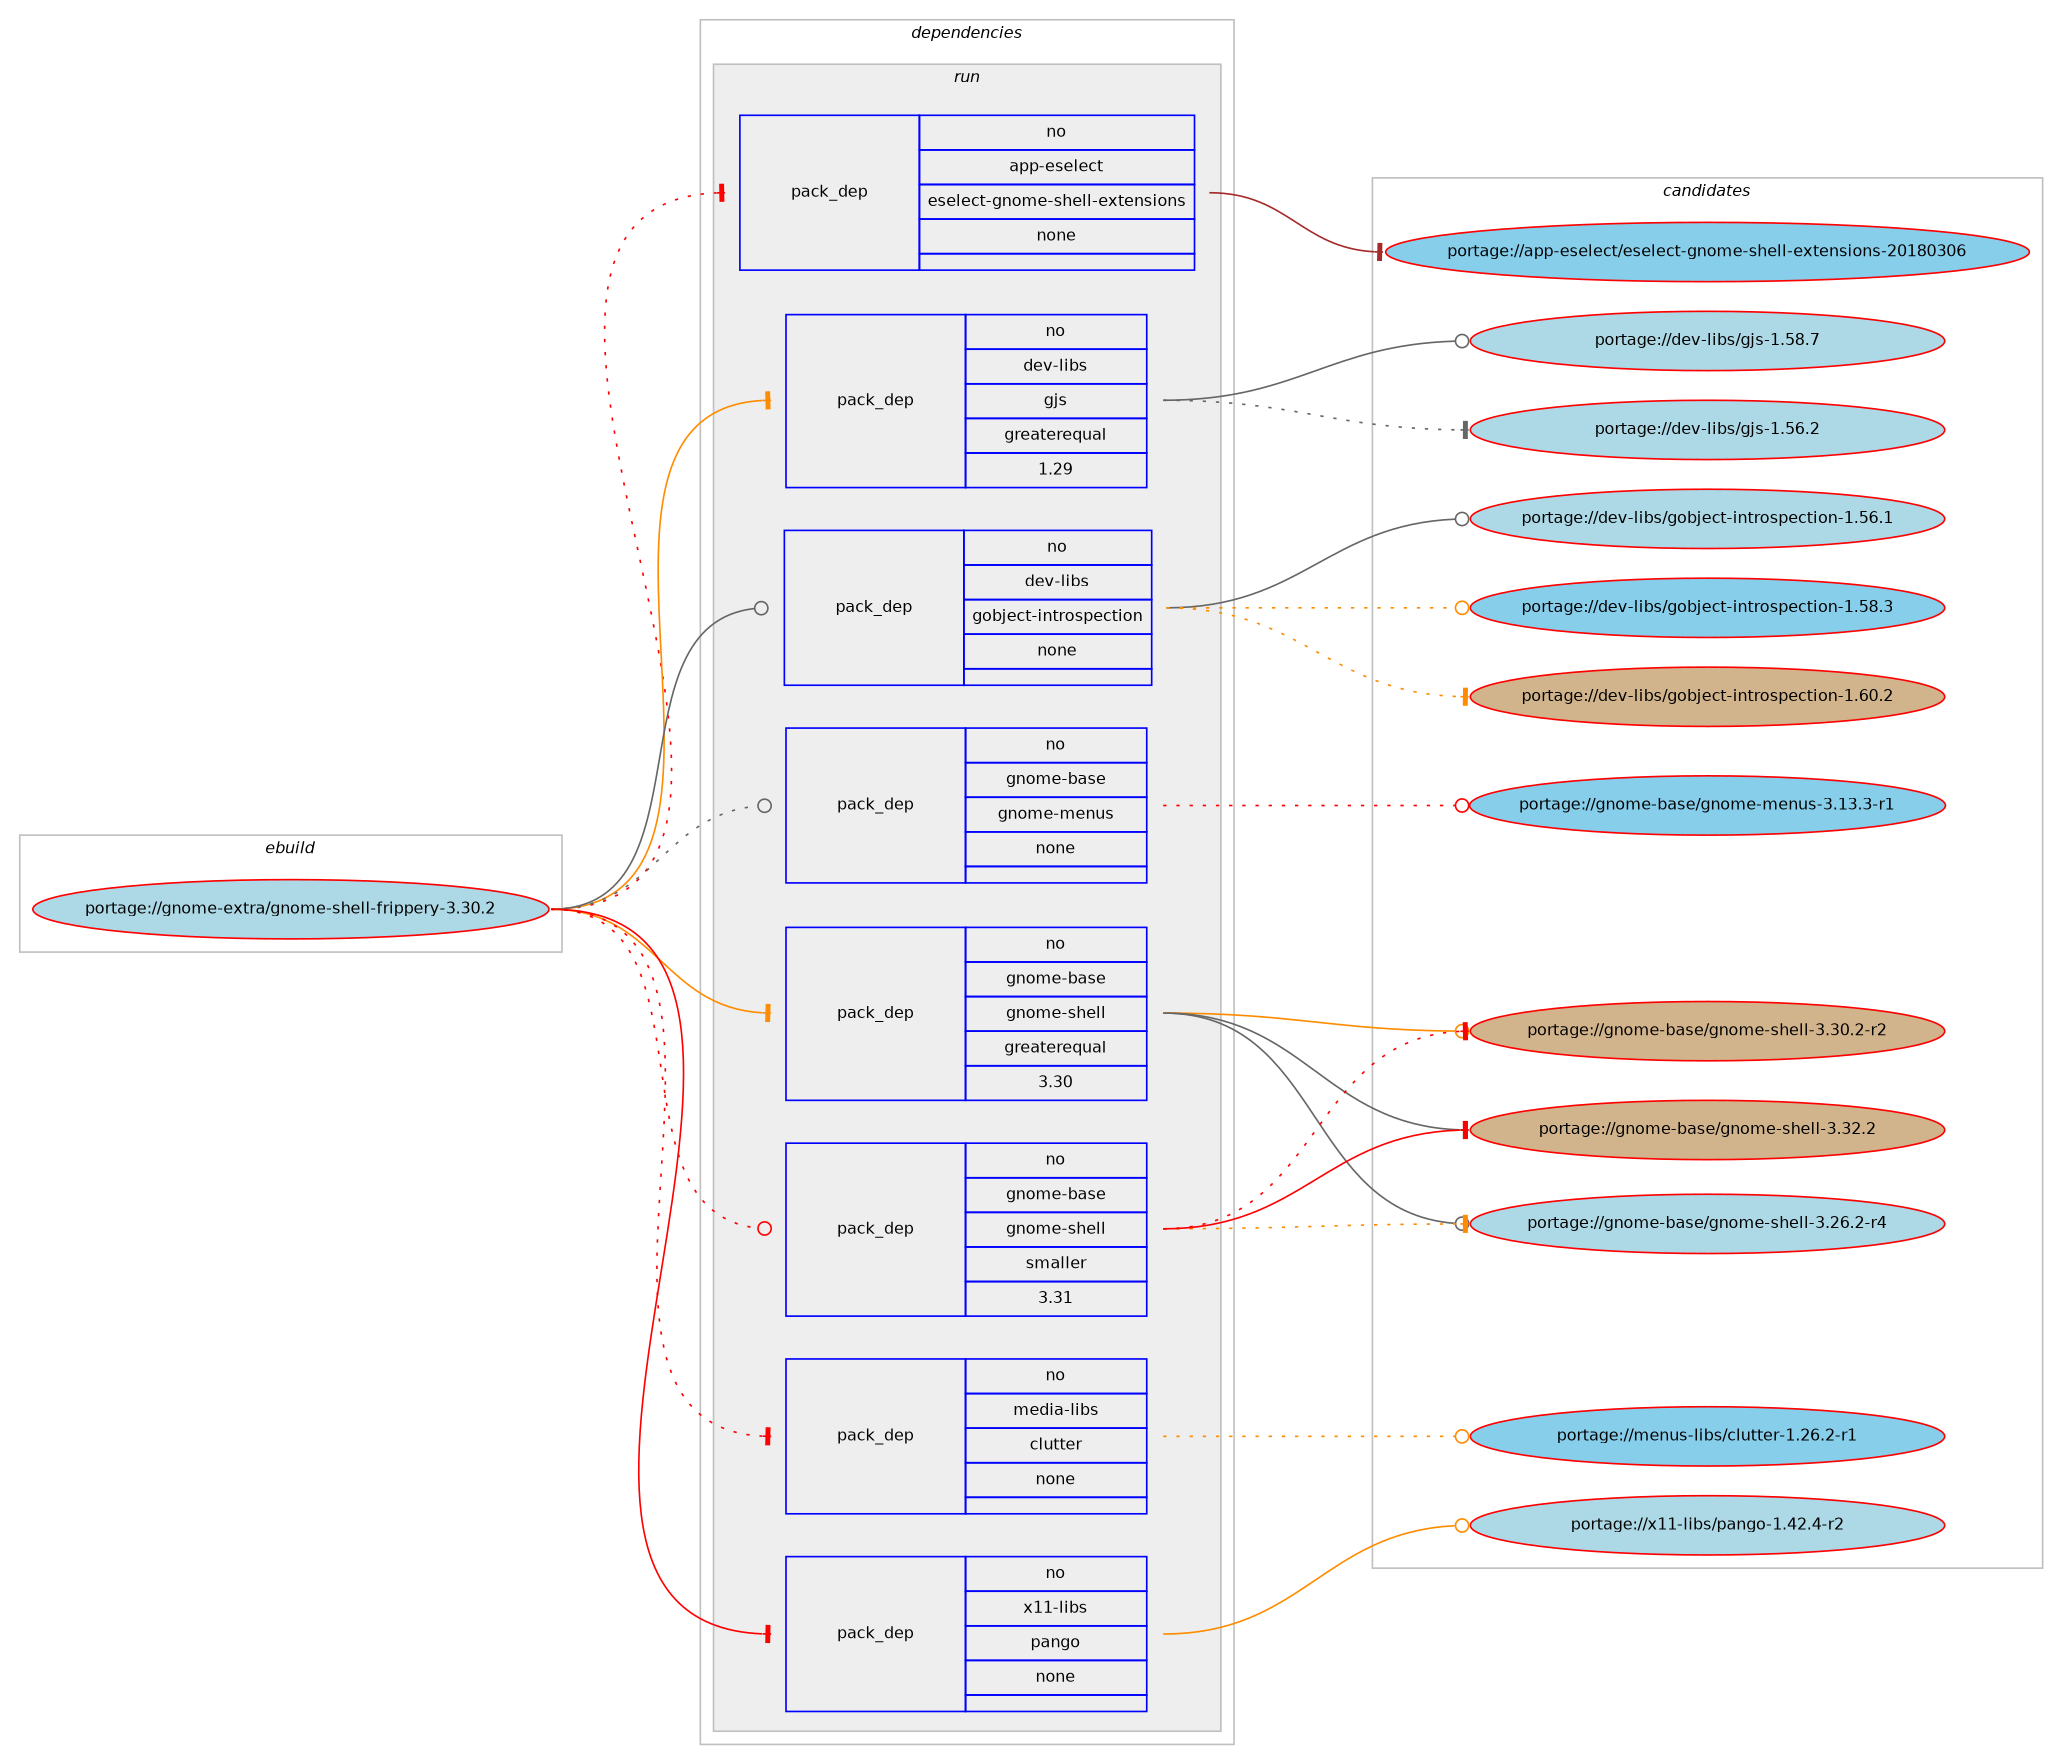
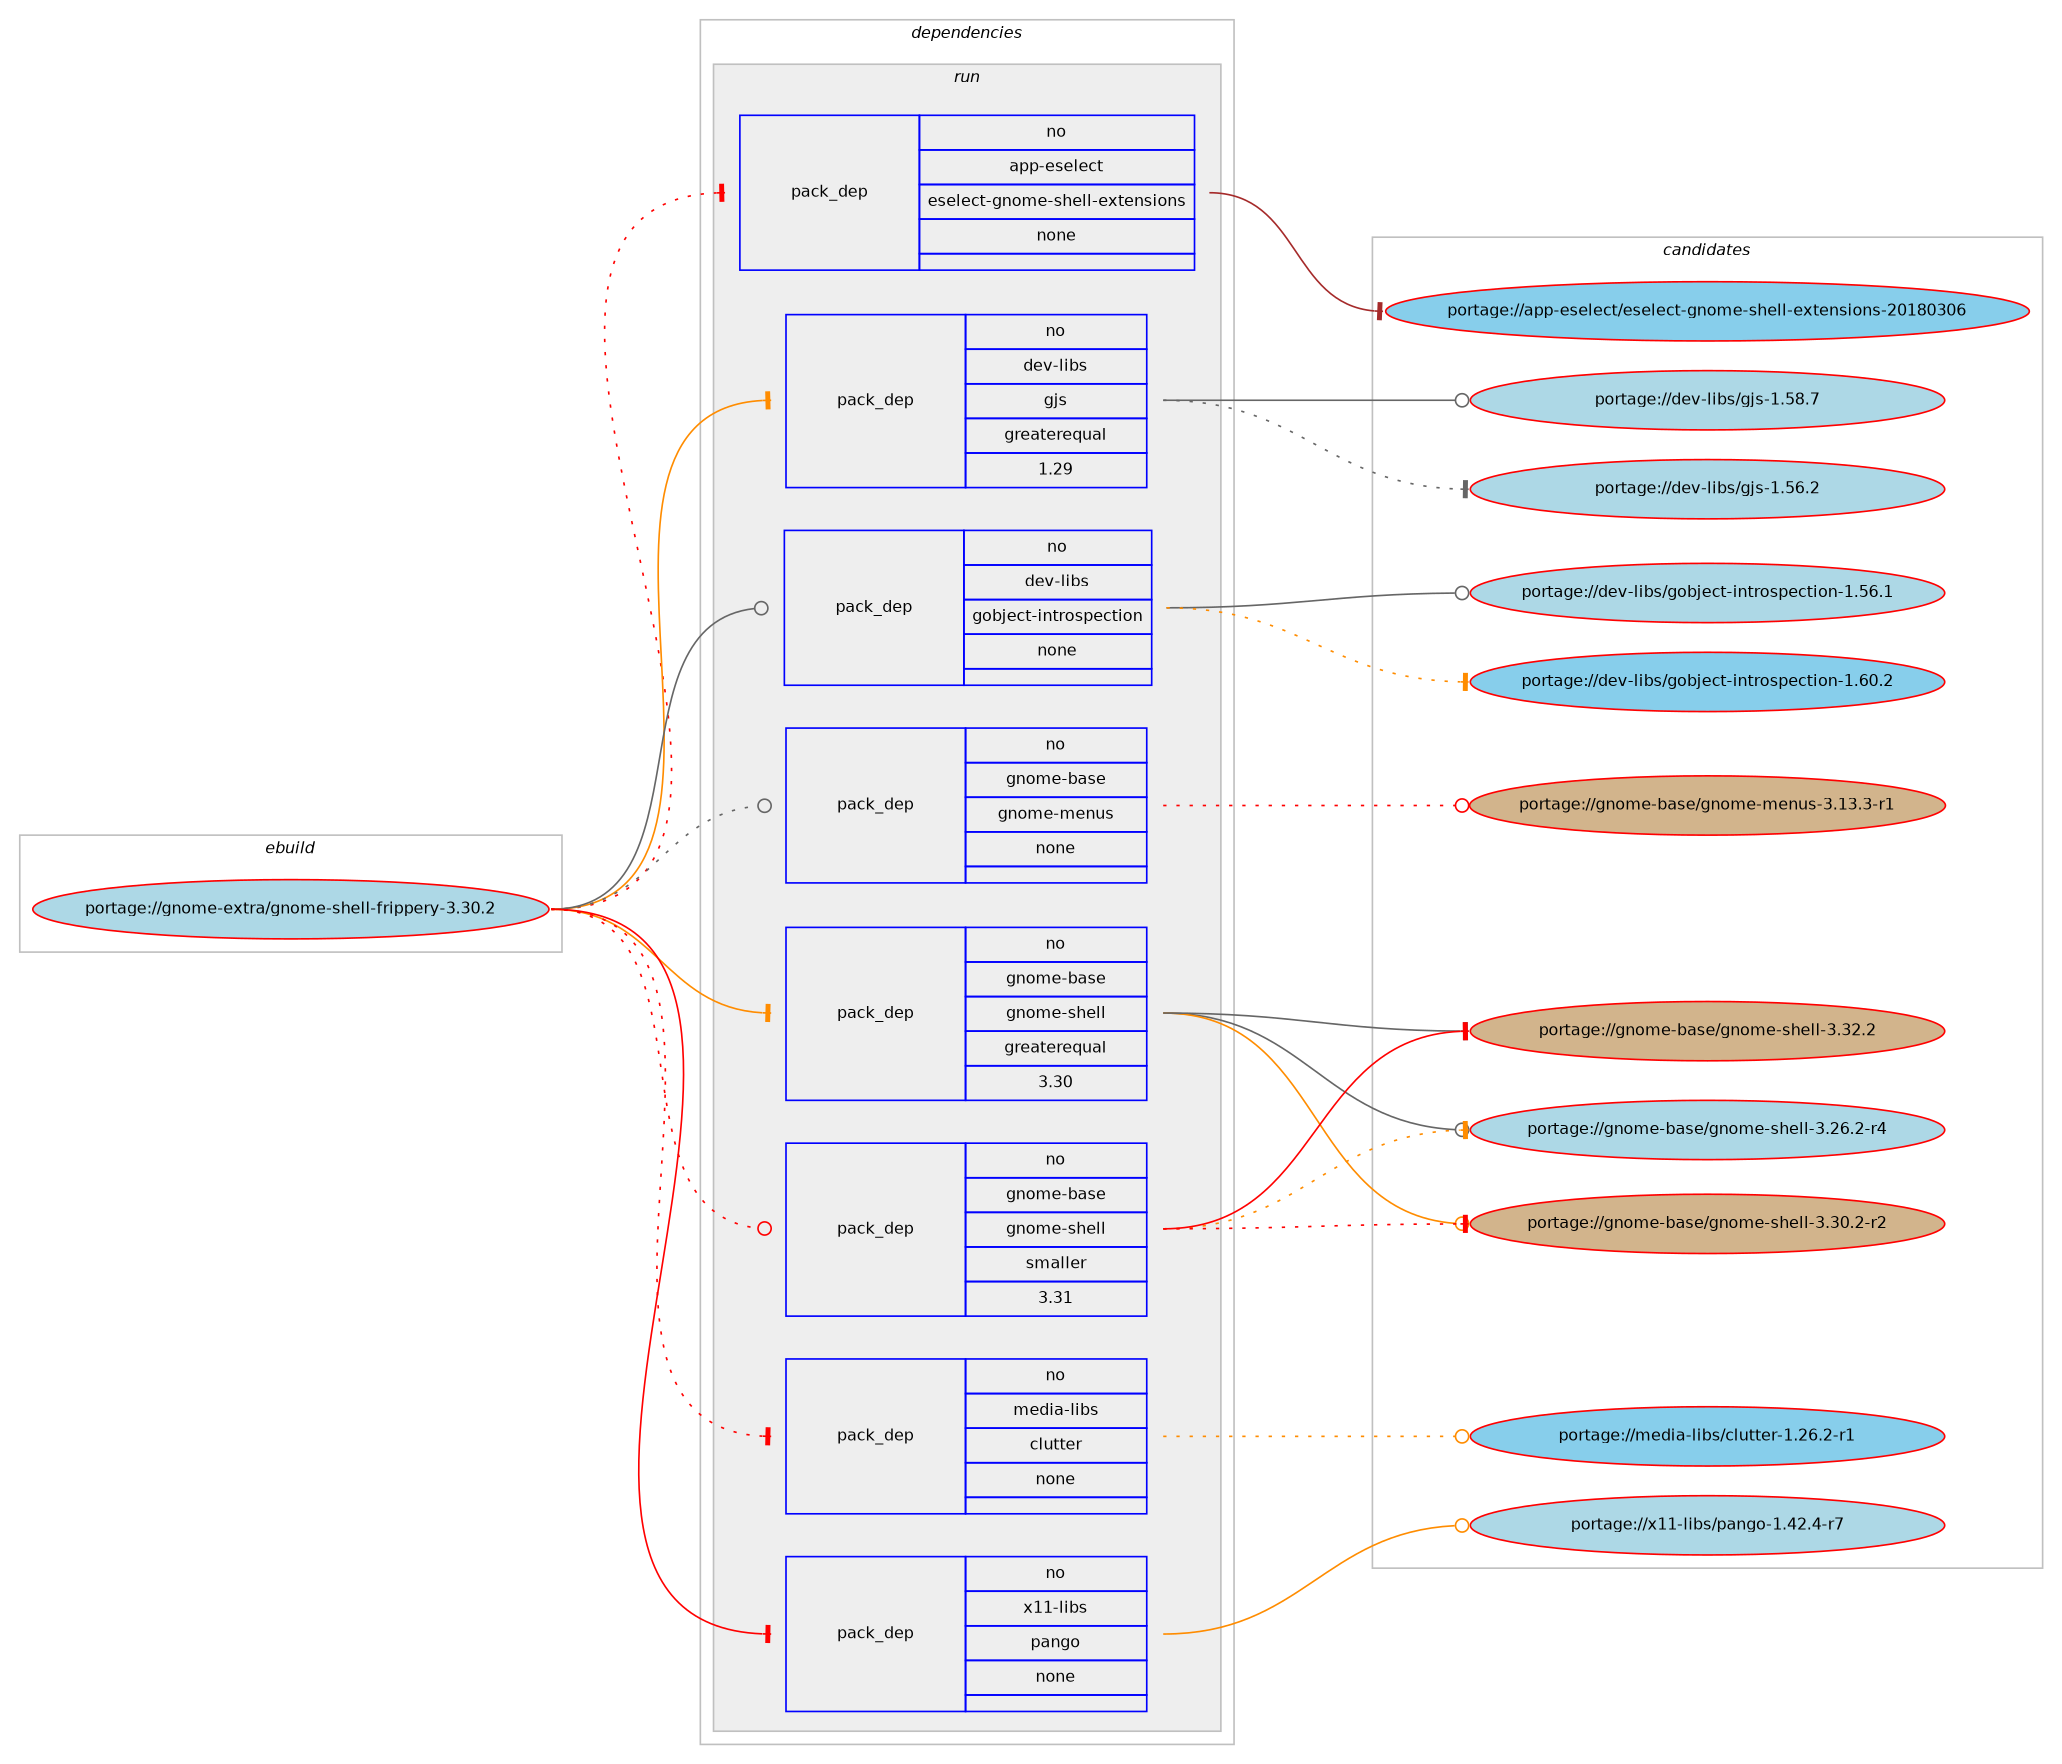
node "portage://dev-libs/gobject-introspection-1.58.3": removed
node "portage://dev-libs/gobject-introspection-1.60.2": fillcolor tan -> skyblue
node "portage://gnome-base/gnome-menus-3.13.3-r1": fillcolor skyblue -> tan
node "portage://menus-libs/clutter-1.26.2-r1": label "portage://menus-libs/clutter-1.26.2-r1" -> "portage://media-libs/clutter-1.26.2-r1"
node "portage://x11-libs/pango-1.42.4-r2": label "portage://x11-libs/pango-1.42.4-r2" -> "portage://x11-libs/pango-1.42.4-r7"
